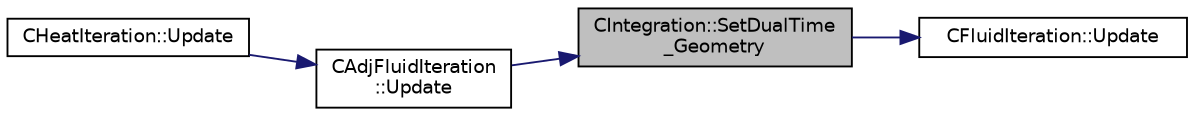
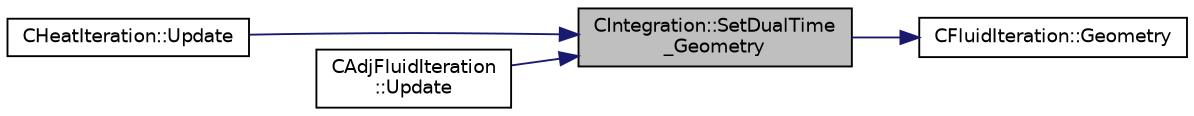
node "CFluidIteration::Update": label "CFluidIteration::Update" -> "CFluidIteration::Geometry"
edge "CHeatIteration::Update" -> "CAdjFluidIteration ::Update": now "CHeatIteration::Update" -> "CIntegration::SetDualTime _Geometry"
